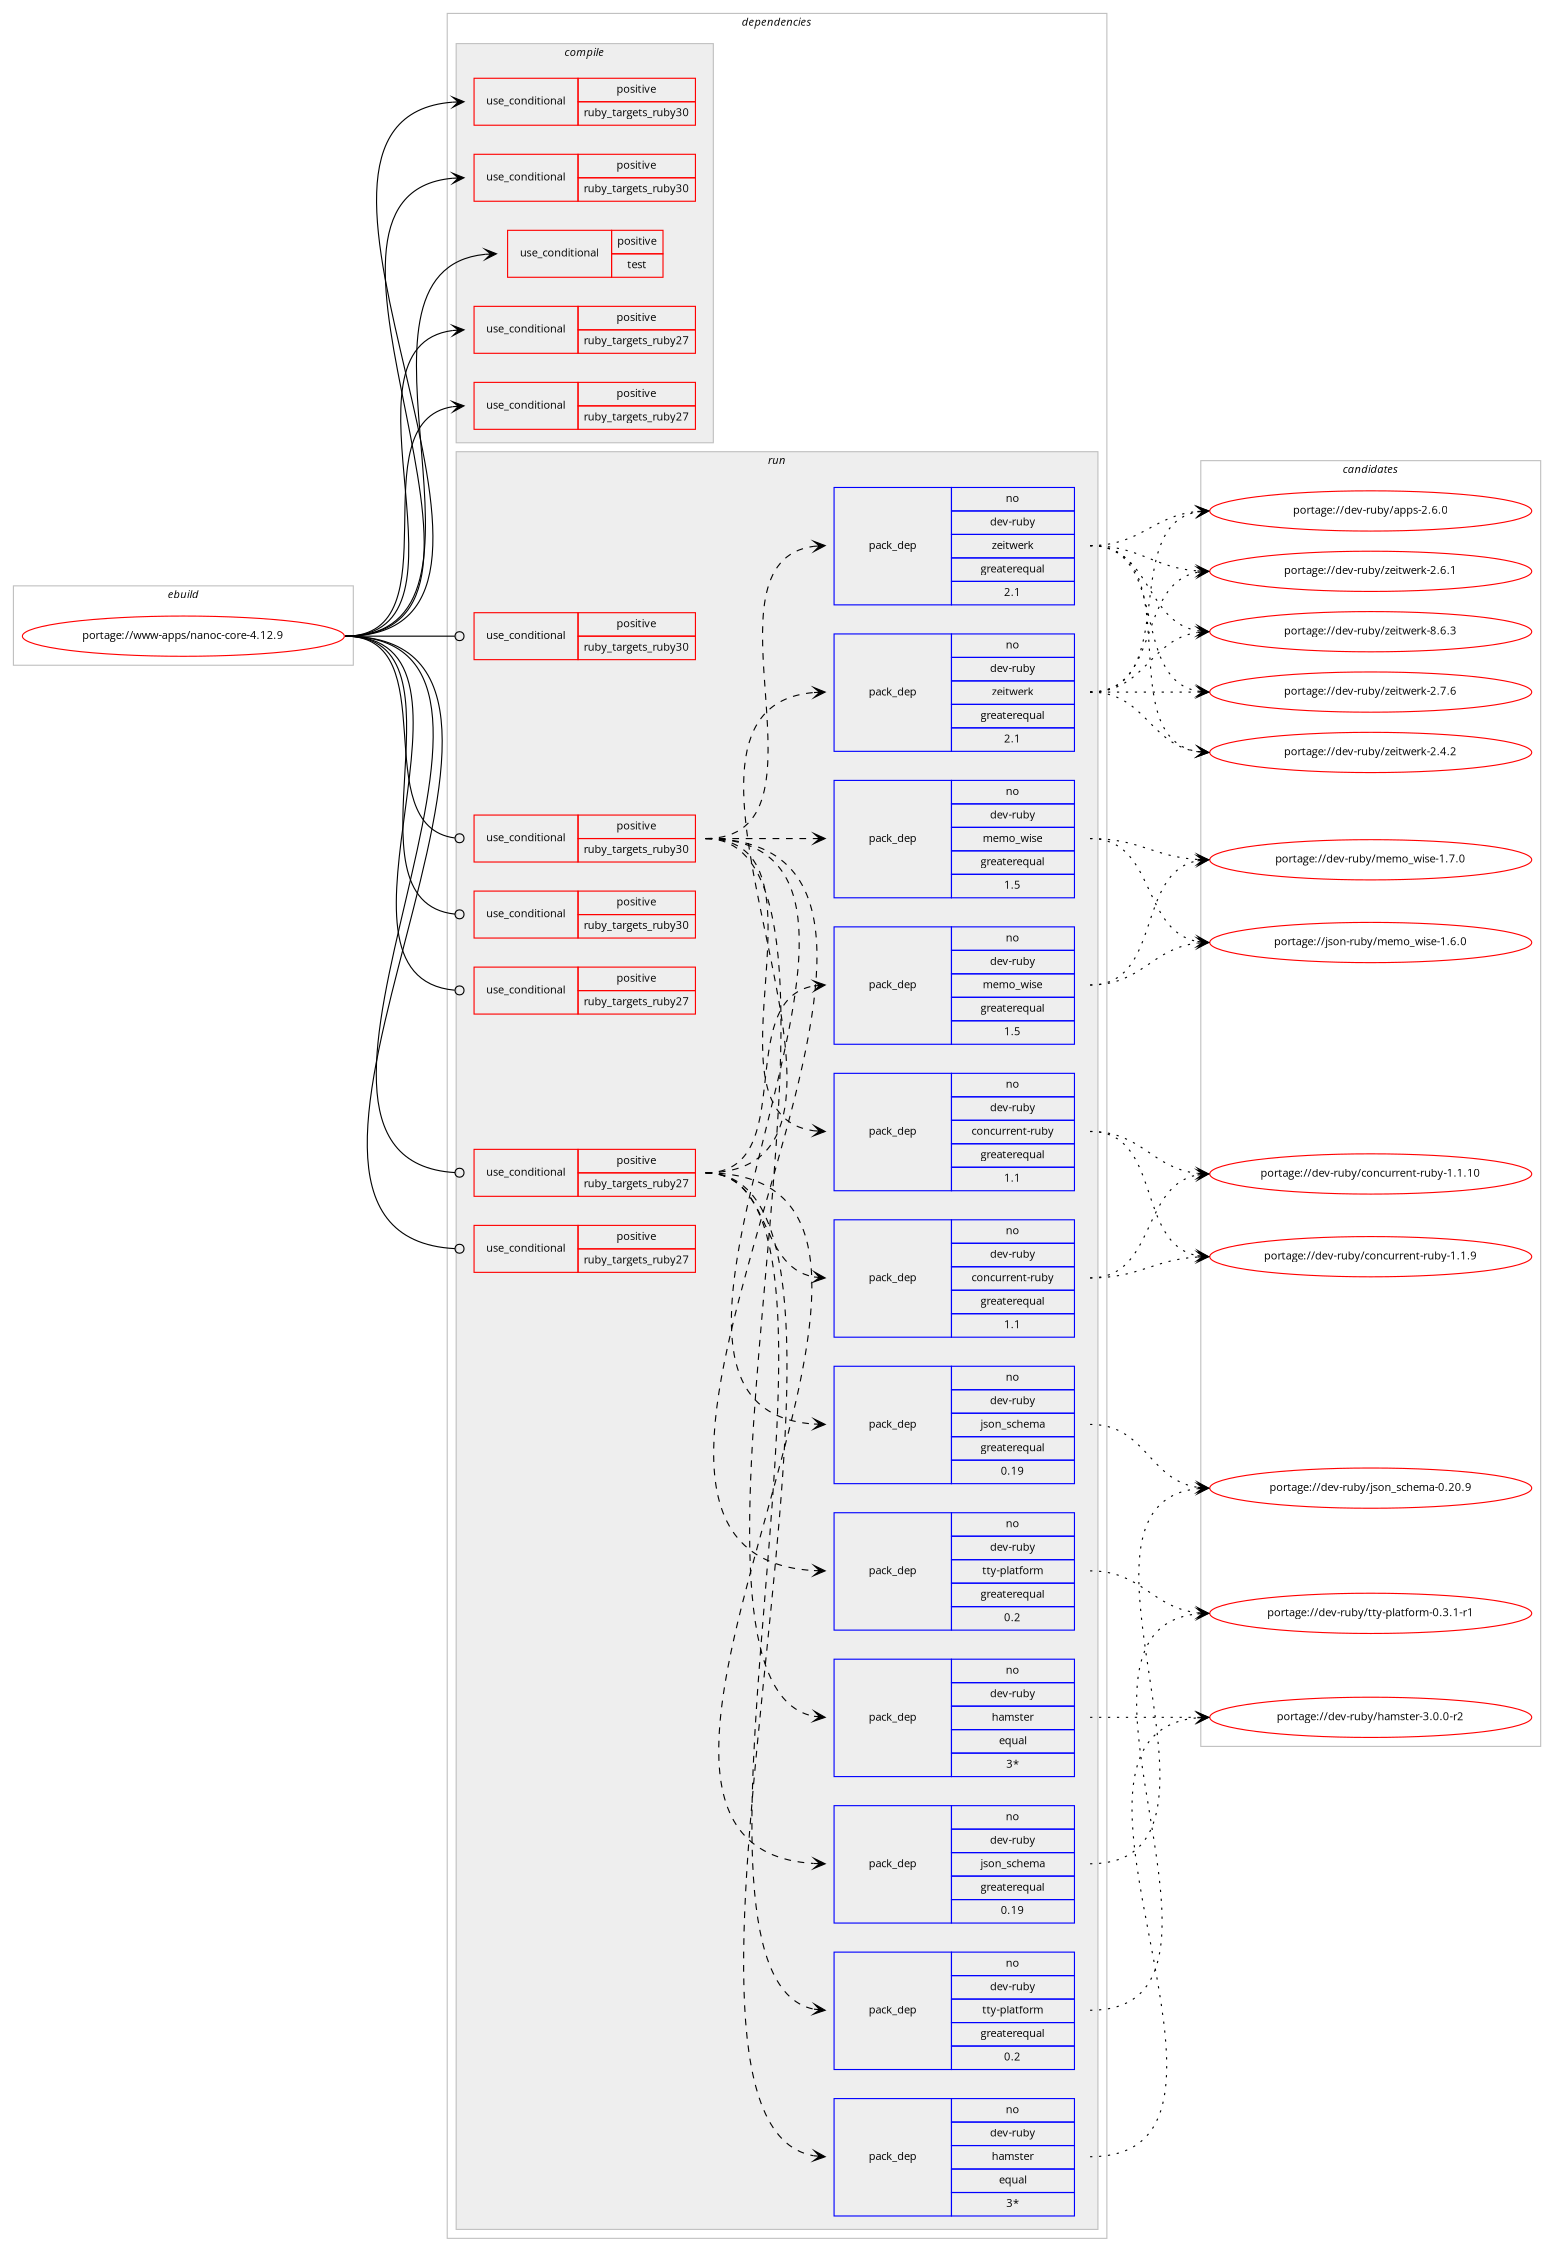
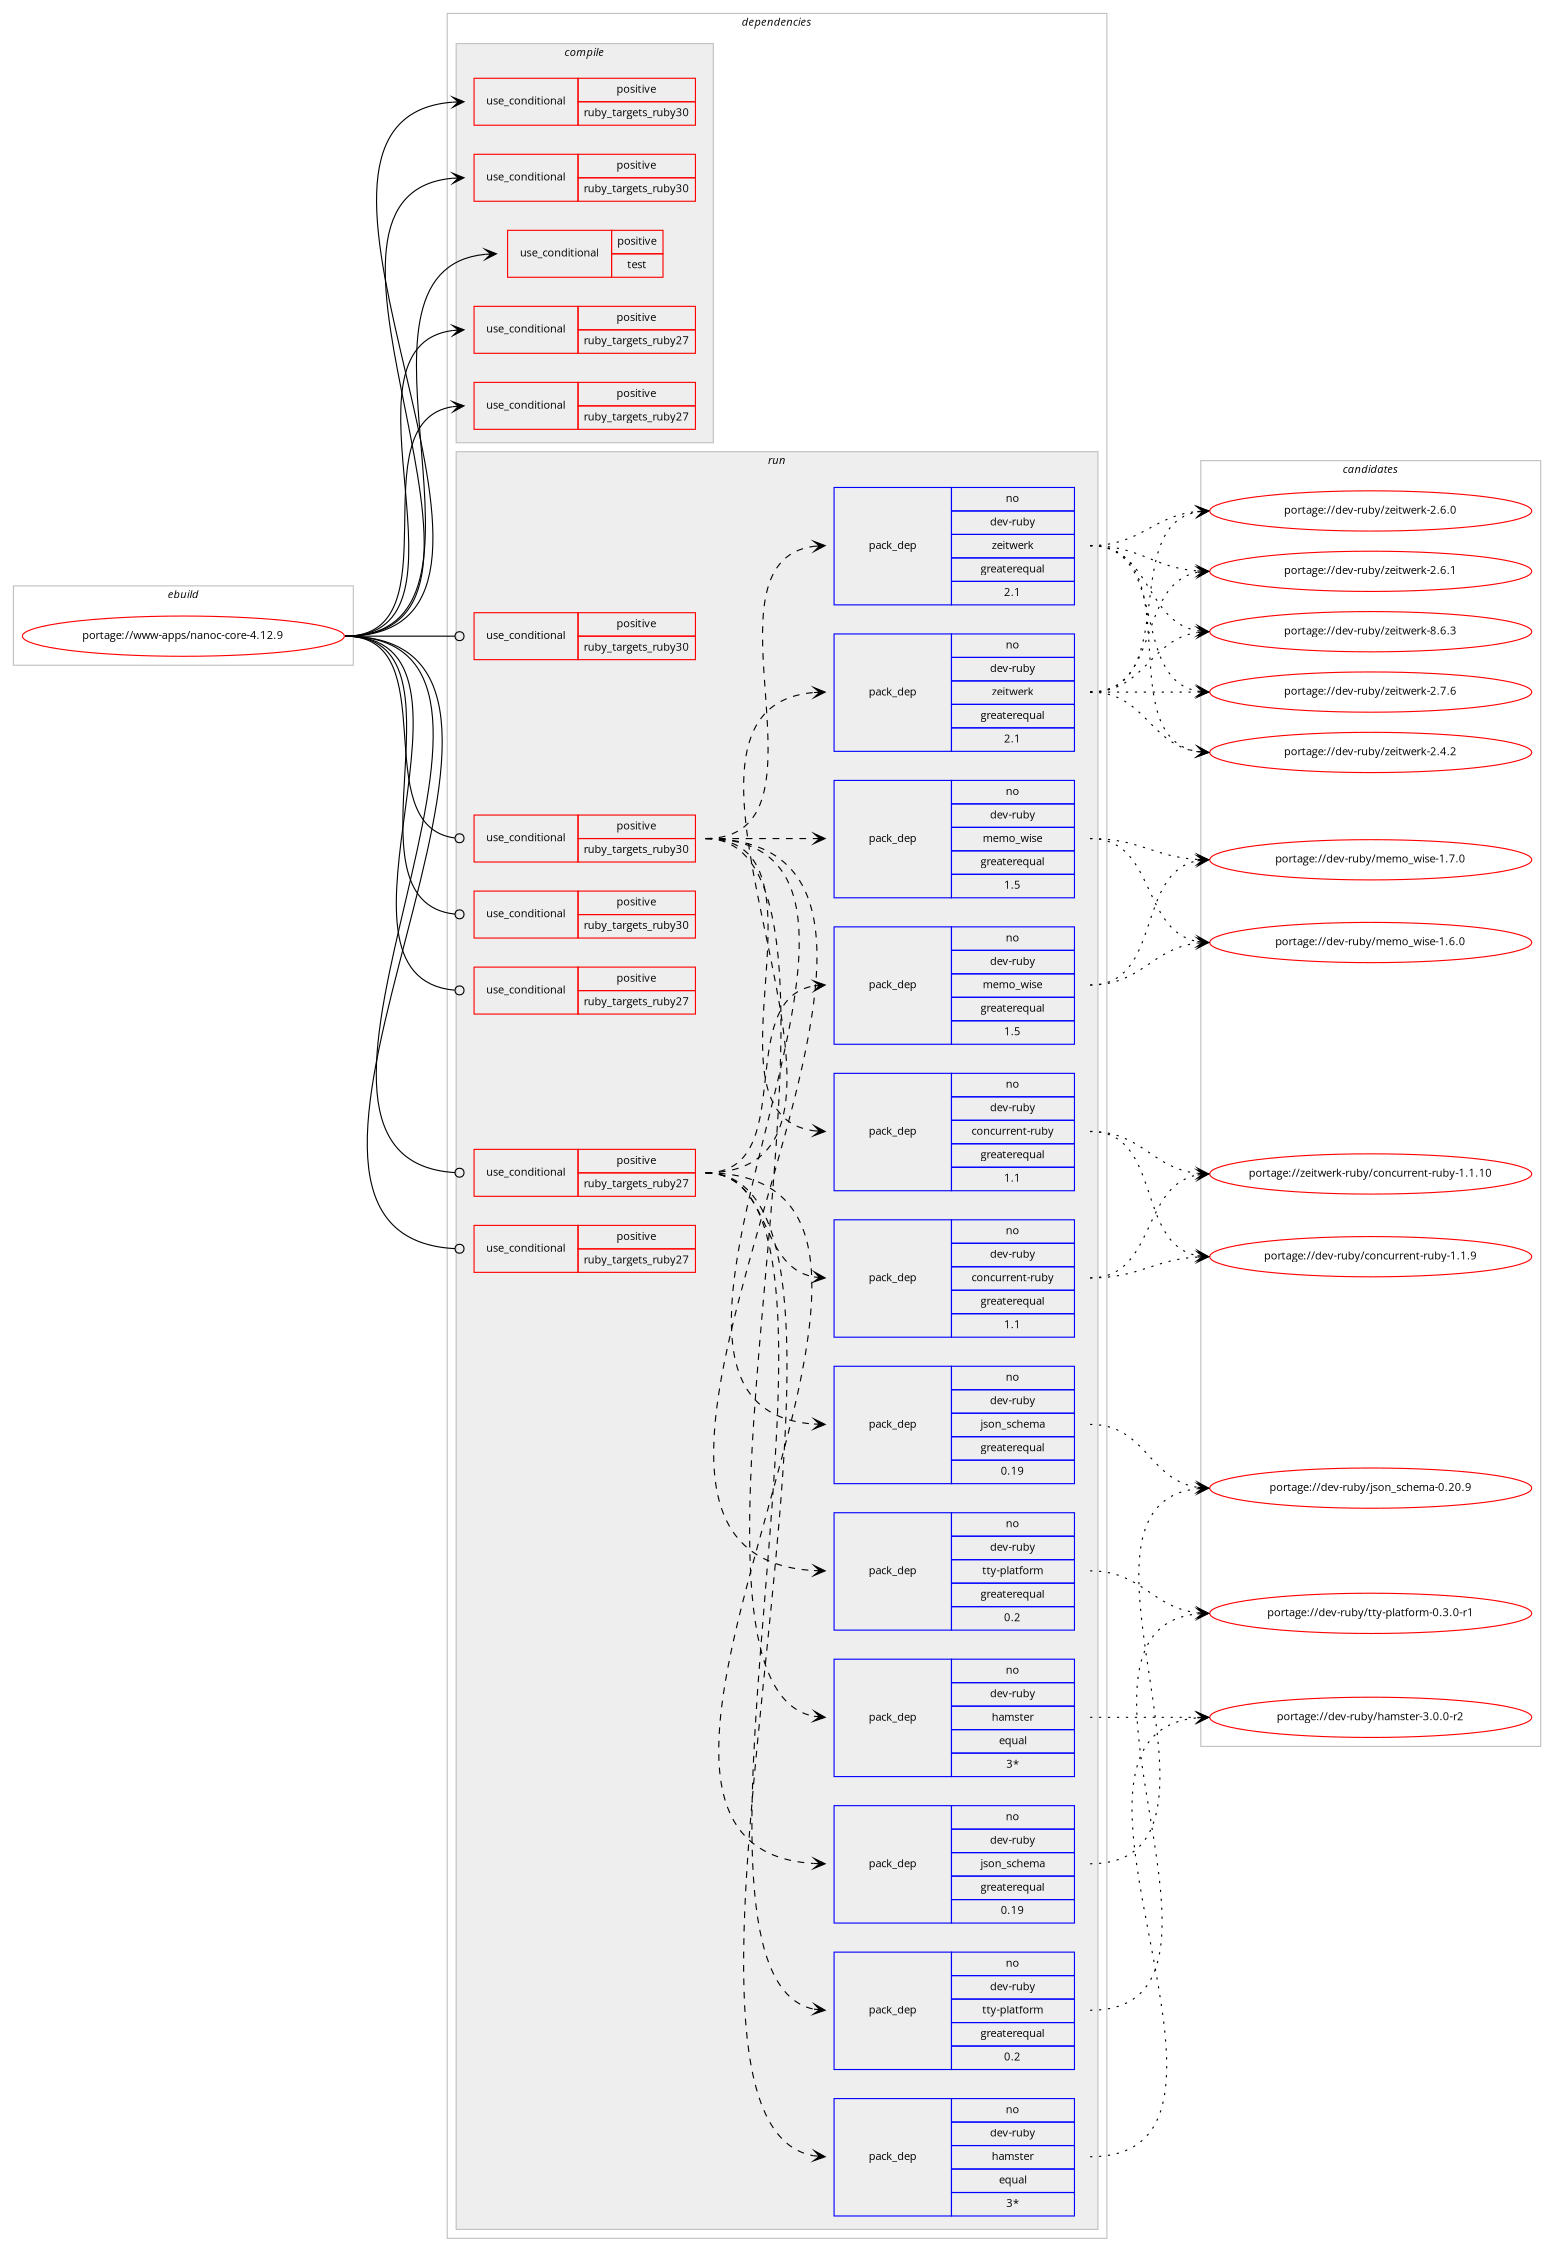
node "portage://dev-ruby/apps-2.6.0": label "portage://dev-ruby/apps-2.6.0" -> "portage://dev-ruby/zeitwerk-2.6.0"
node "portage://json-ruby/memo_wise-1.6.0": label "portage://json-ruby/memo_wise-1.6.0" -> "portage://dev-ruby/memo_wise-1.6.0"
node "portage://dev-ruby/concurrent-ruby-1.1.10": label "portage://dev-ruby/concurrent-ruby-1.1.10" -> "portage://zeitwerk-ruby/concurrent-ruby-1.1.10"
node "portage://dev-ruby/tty-platform-0.3.1-r1": label "portage://dev-ruby/tty-platform-0.3.1-r1" -> "portage://dev-ruby/tty-platform-0.3.0-r1"
